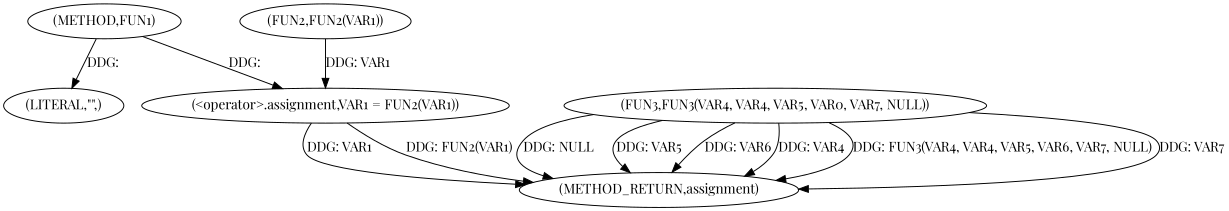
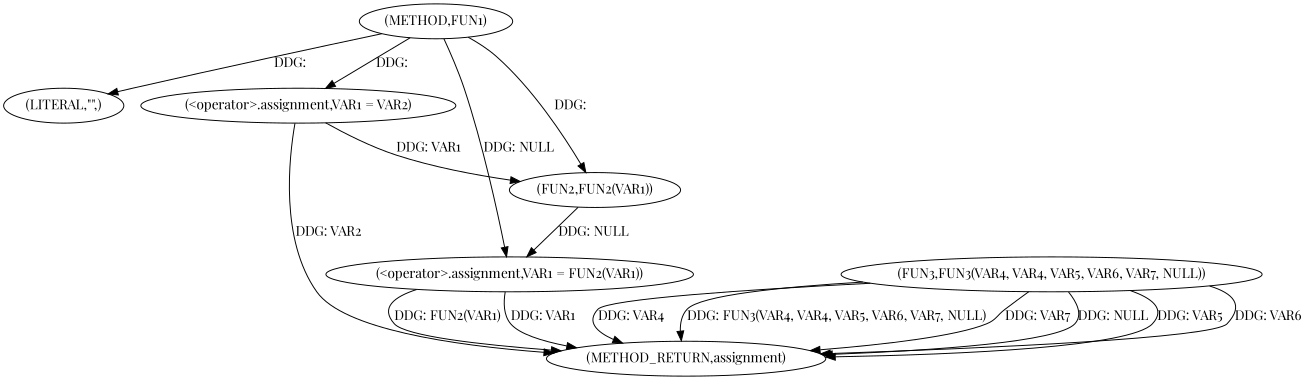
edge "(METHOD,FUN1)" -> "(<operator>.assignment,VAR1 = FUN2(VAR1))": label "DDG: " -> "DDG: NULL"
edge "(FUN2,FUN2(VAR1))" -> "(<operator>.assignment,VAR1 = FUN2(VAR1))": label "DDG: VAR1" -> "DDG: NULL"
edge "(METHOD,FUN1)" -> "(FUN2,FUN2(VAR1))": added, label "DDG:"
node "(<operator>.assignment,VAR1 = VAR2)": added
node "(FUN3,FUN3(VAR4, VAR4, VAR5, VAR0, VAR7, NULL))": label "(FUN3,FUN3(VAR4, VAR4, VAR5, VAR0, VAR7, NULL))" -> "(FUN3,FUN3(VAR4, VAR4, VAR5, VAR6, VAR7, NULL))"
